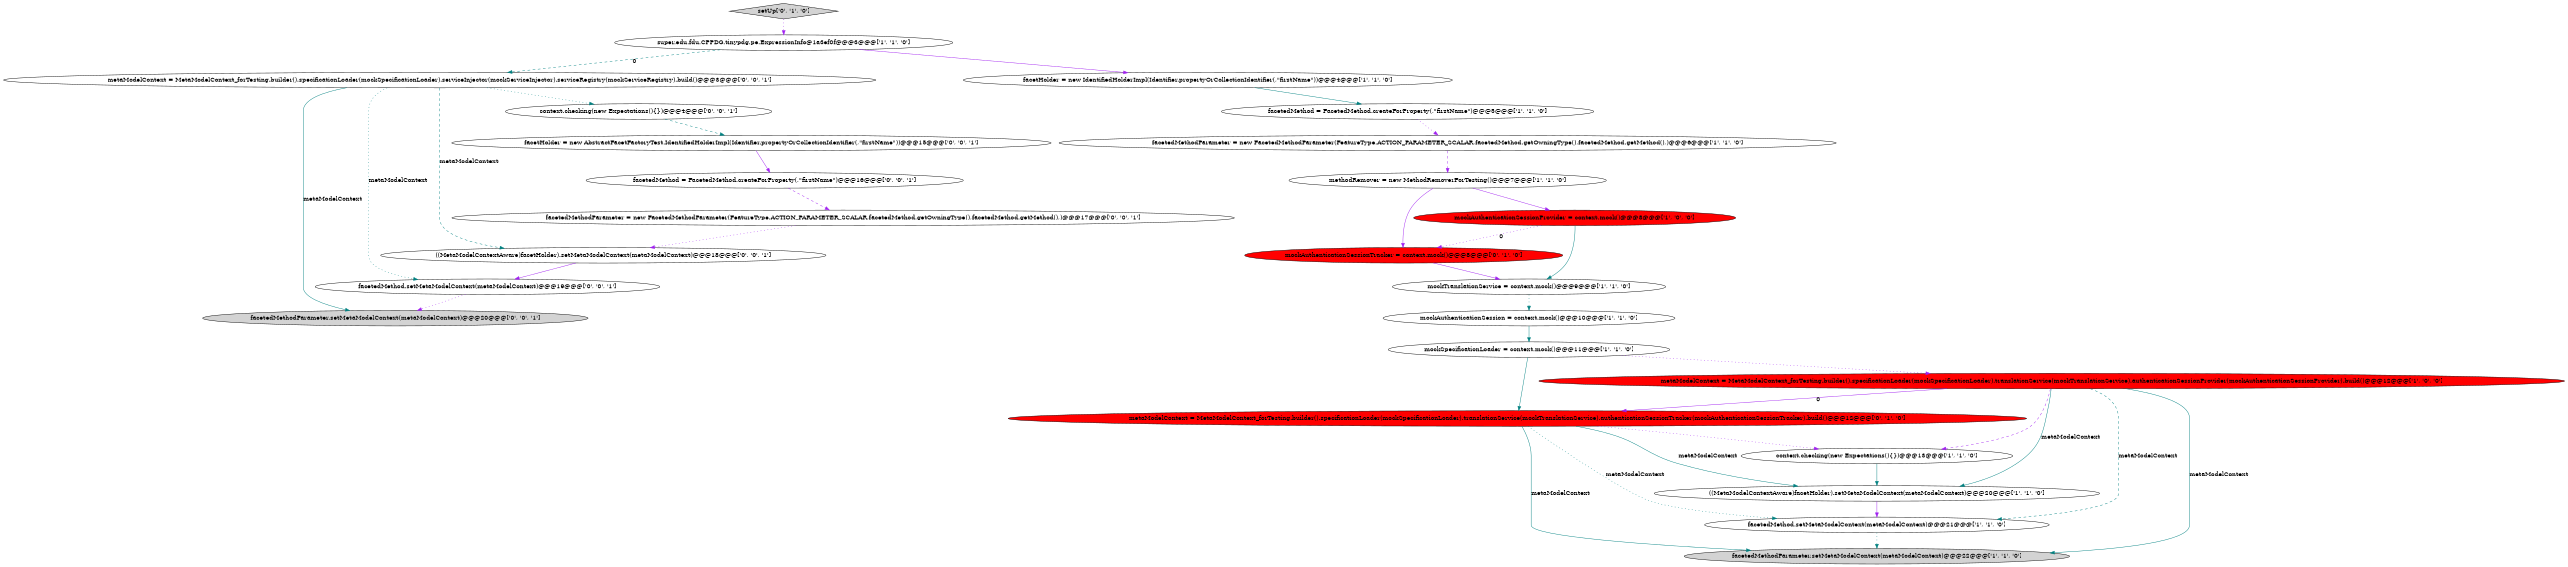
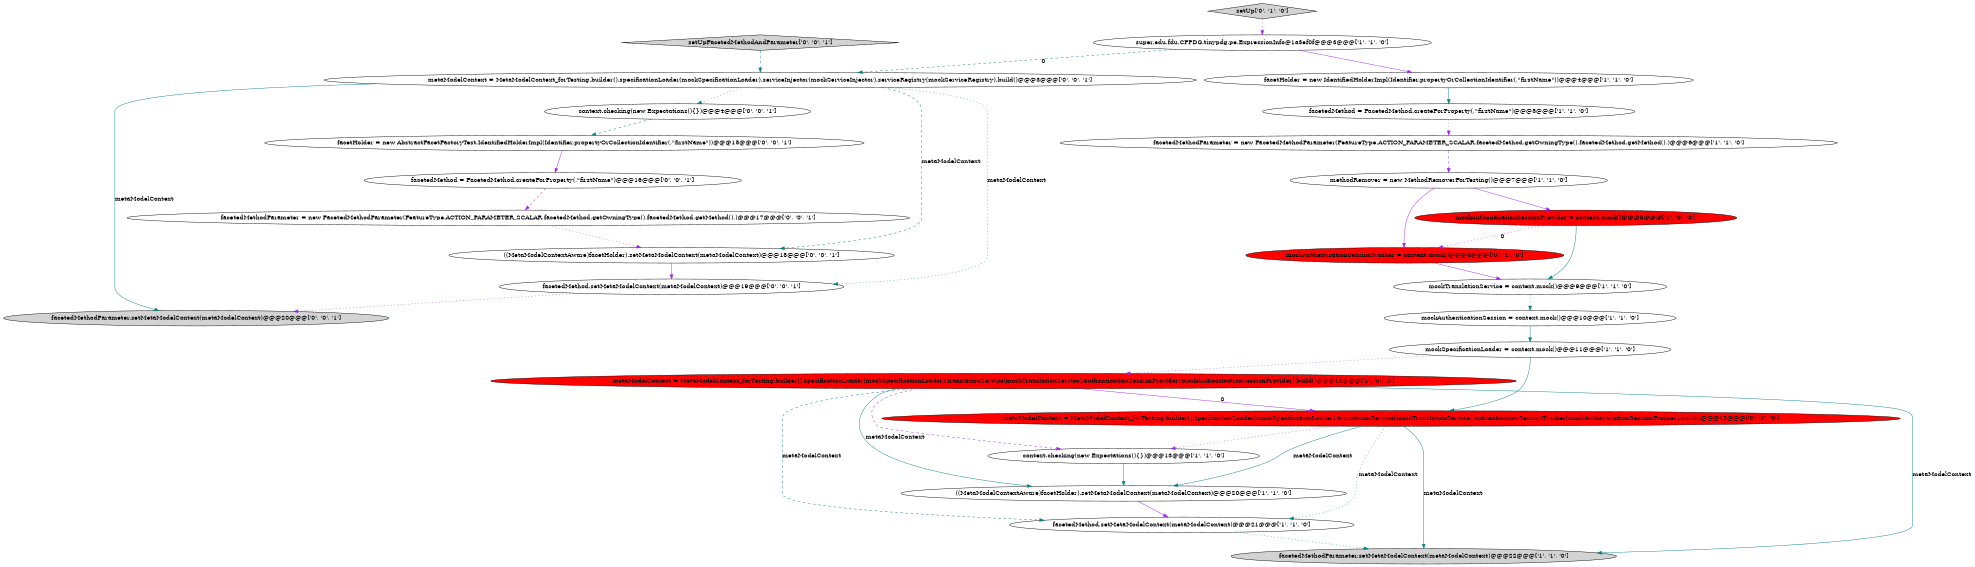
node "setUpFacetedMethodAndParameter['0', '0', '1']": added
